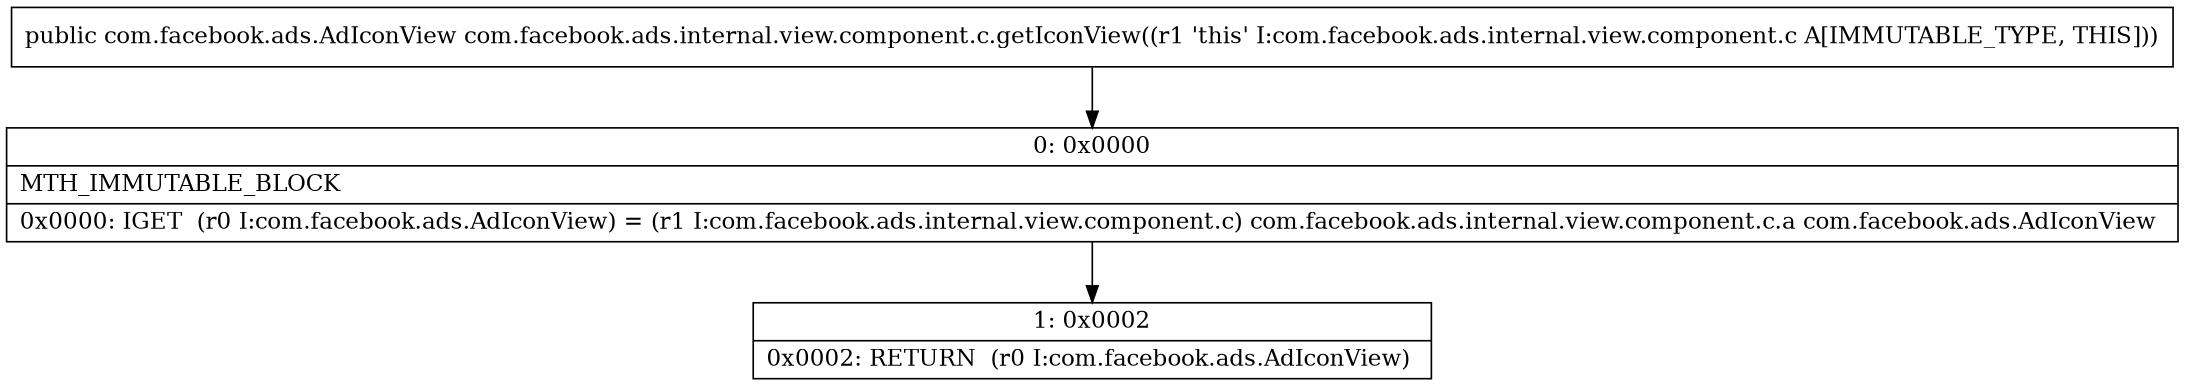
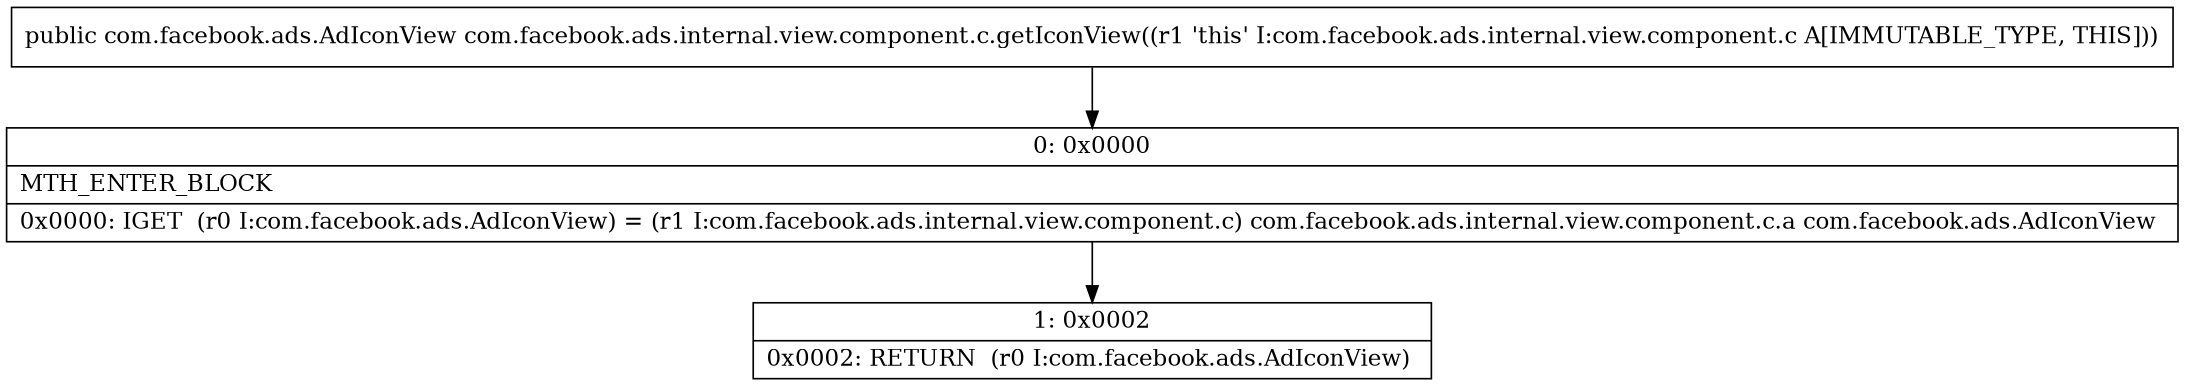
node "0: 0x0000": text "MTH_IMMUTABLE_BLOCK" -> "MTH_ENTER_BLOCK"
